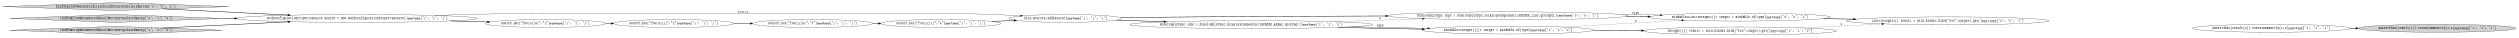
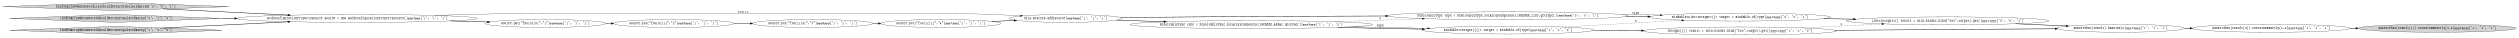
node "assertThat(result).hasSize(2)@@@12@@@['1', '1', '1']": added
